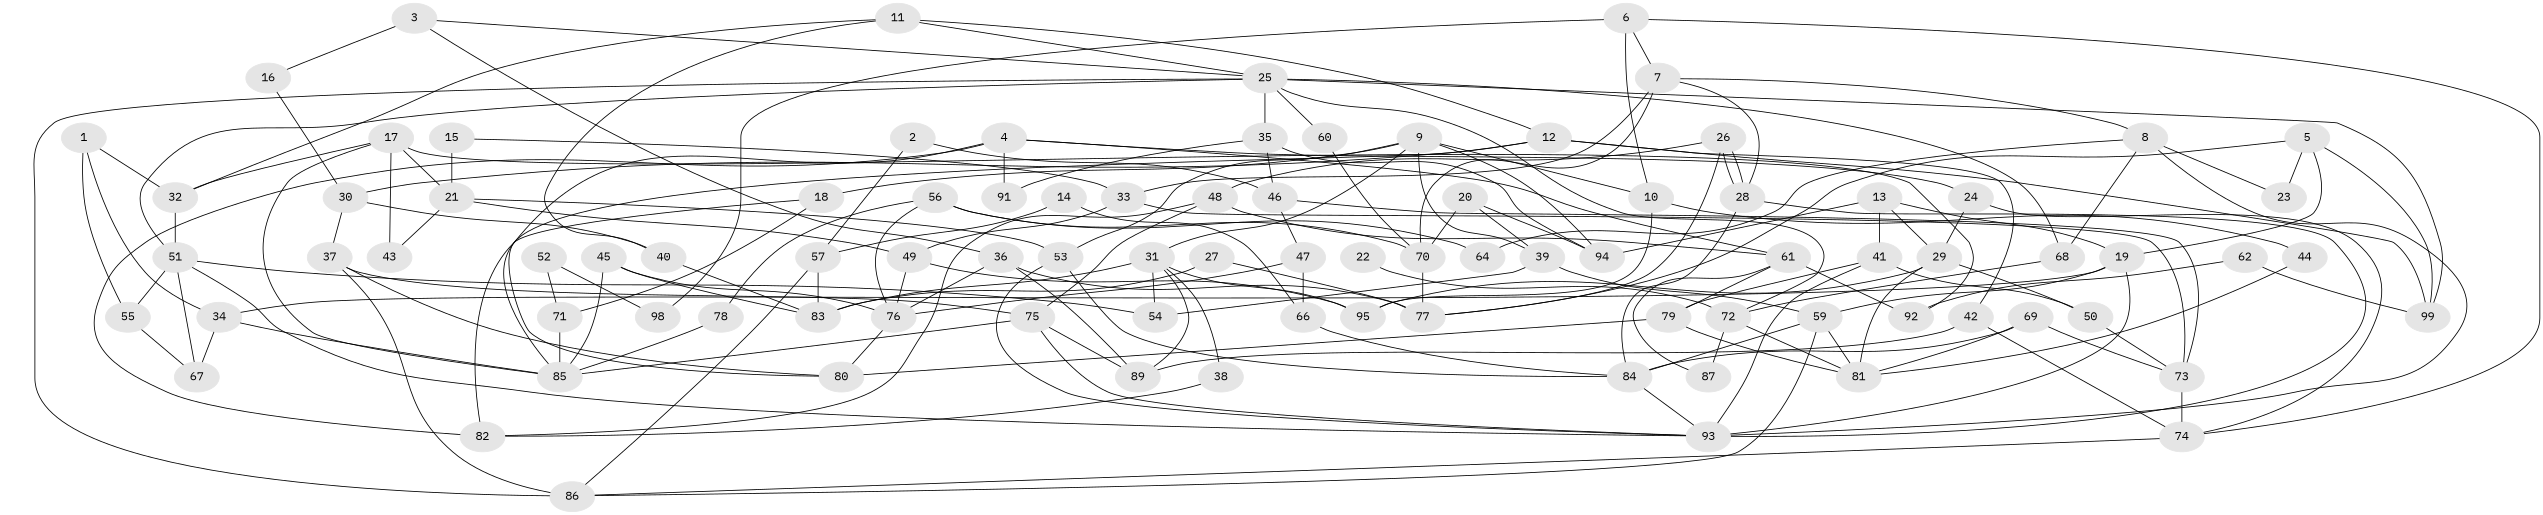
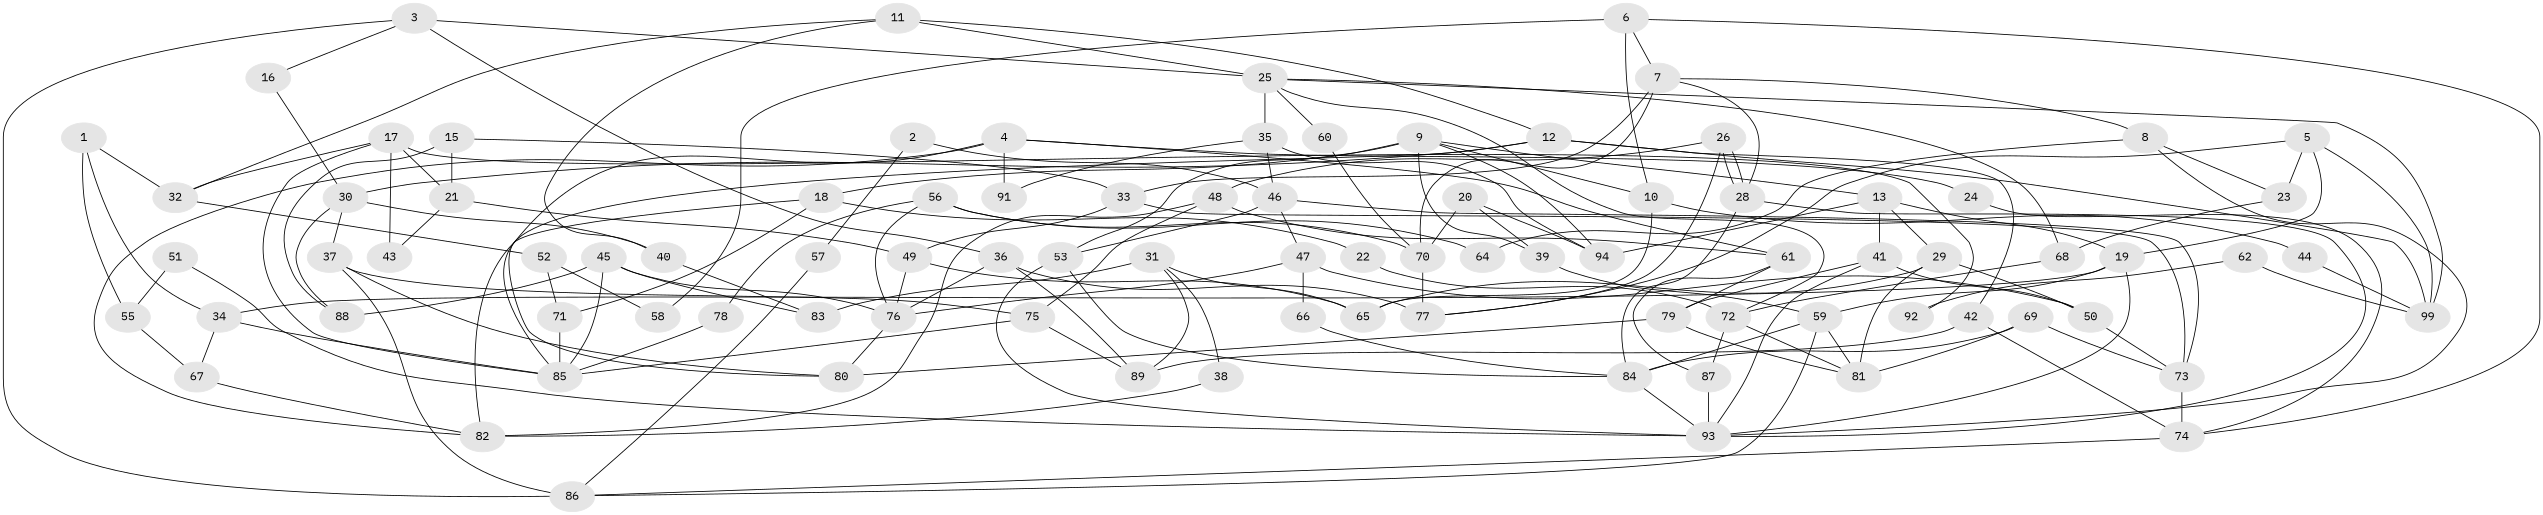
edge "25" -- "51": removed
edge "25" -- "86": now "3" -- "86"
node "14": removed
edge "8" -- "68": now "23" -- "68"
edge "9" -- "31": now "9" -- "13"
edge "21" -- "53": now "46" -- "53"
edge "18" -- "22": added
edge "24" -- "29": removed
edge "32" -- "51": now "32" -- "52"
node "27": removed
edge "57" -- "83": removed
edge "47" -- "50": added
edge "61" -- "92": removed
edge "51" -- "67": now "82" -- "67"
node "88": added
node "98": label "98" -> "58"
node "54": removed
node "95": label "95" -> "65"
edge "44" -- "81": now "44" -- "99"
edge "75" -- "93": now "87" -- "93"
